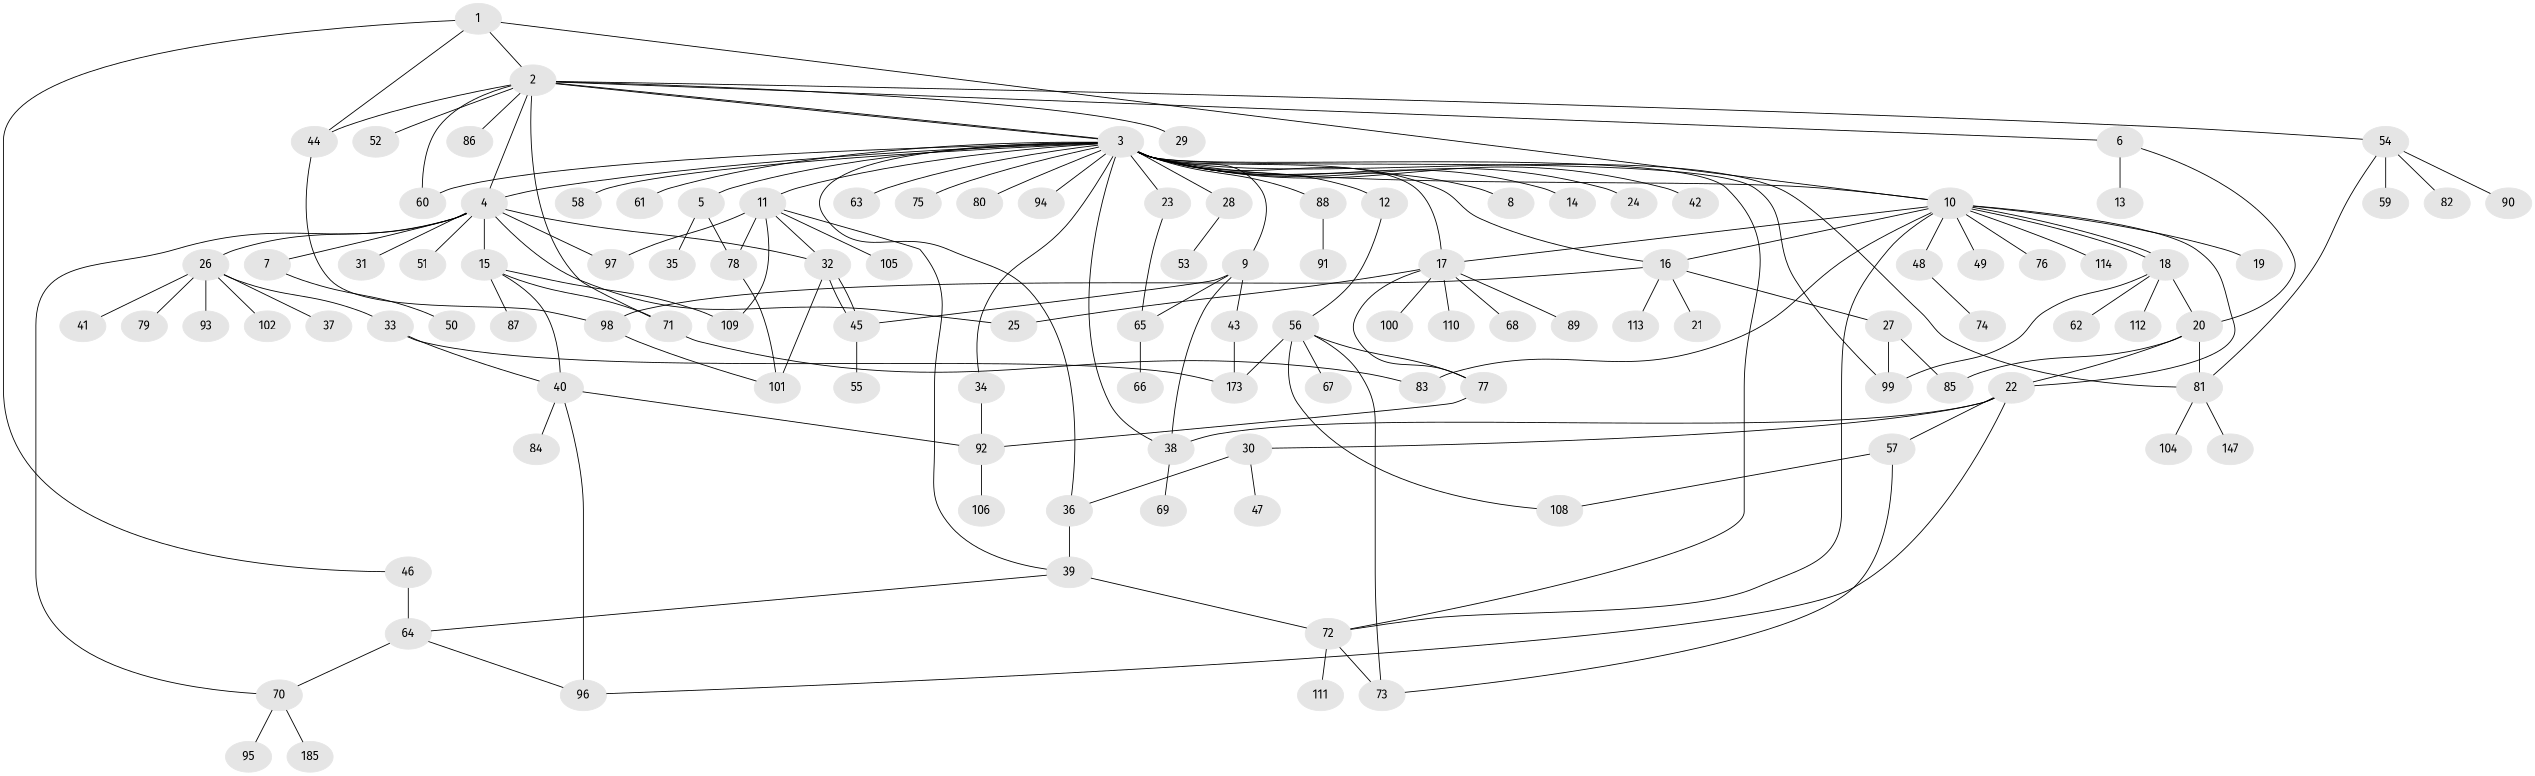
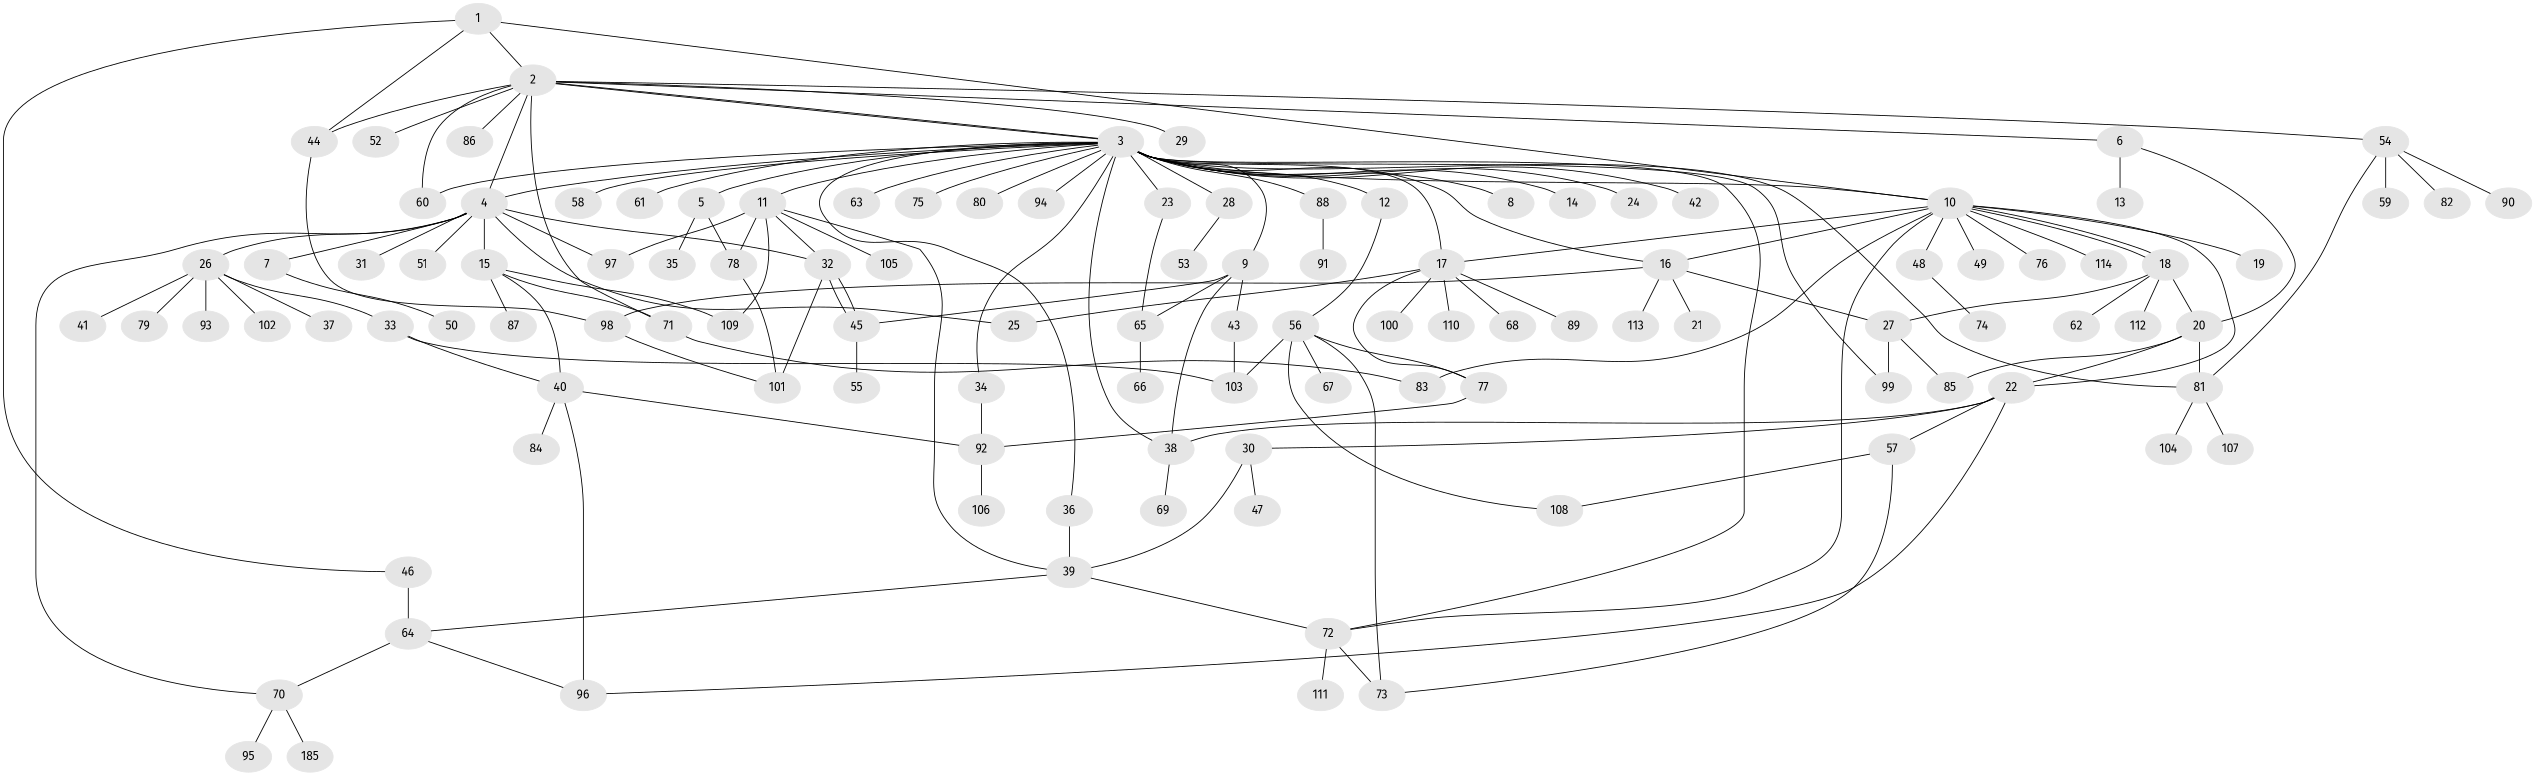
edge "18" -- "99": now "18" -- "27"
node "173": label "173" -> "103"
node "147": label "147" -> "107"
edge "30" -- "36": now "30" -- "39"
